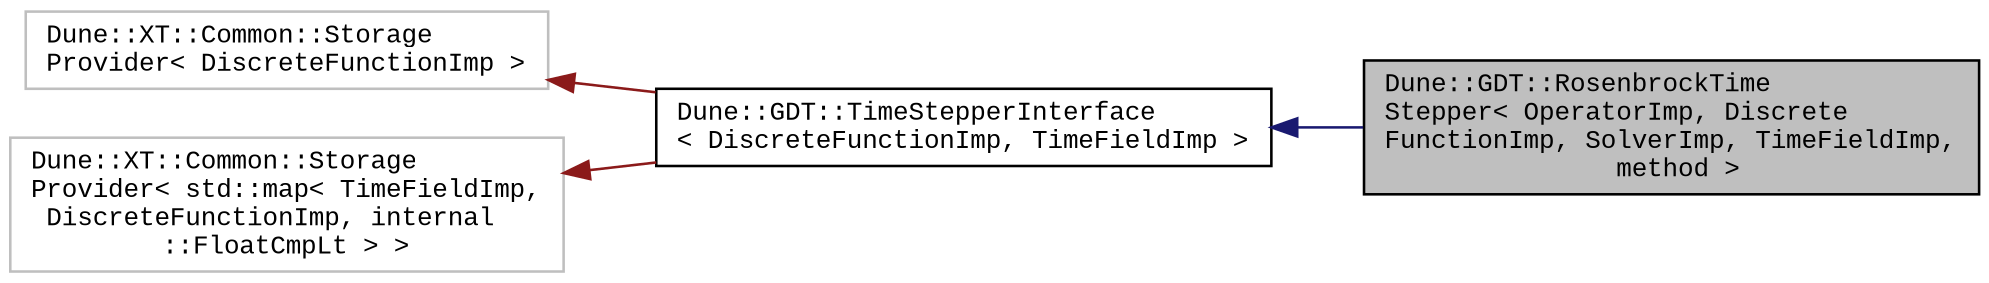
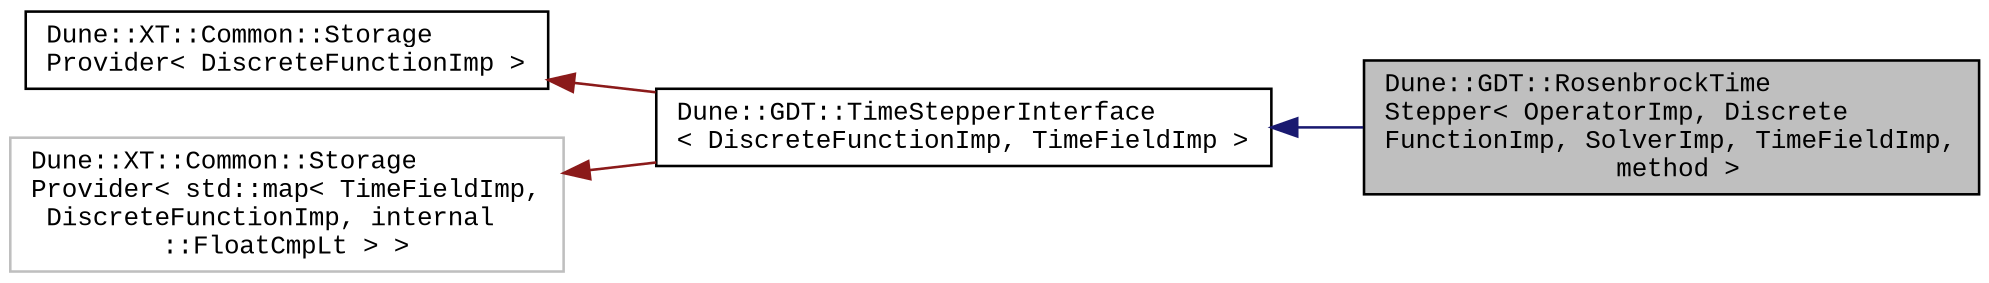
node "Dune::XT::Common::Storage Provider< DiscreteFunctionImp >": color grey75 -> black
